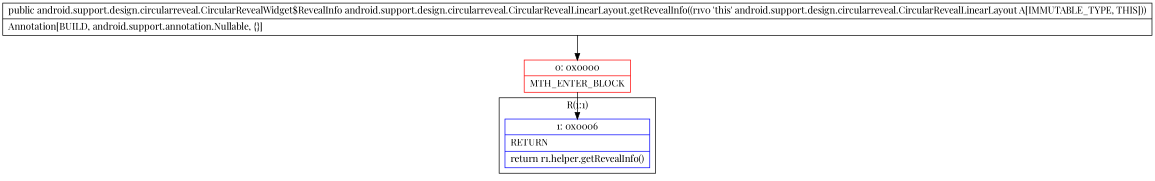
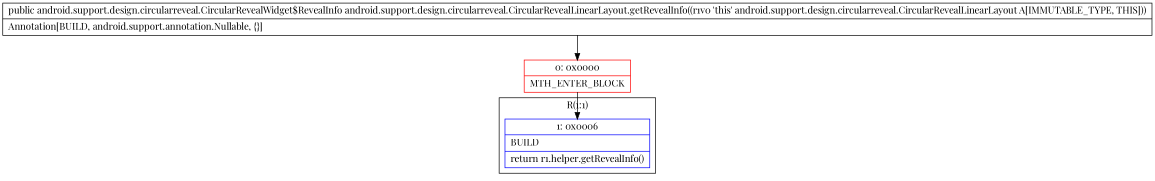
node "1: 0x0006": text "RETURN" -> "BUILD"
